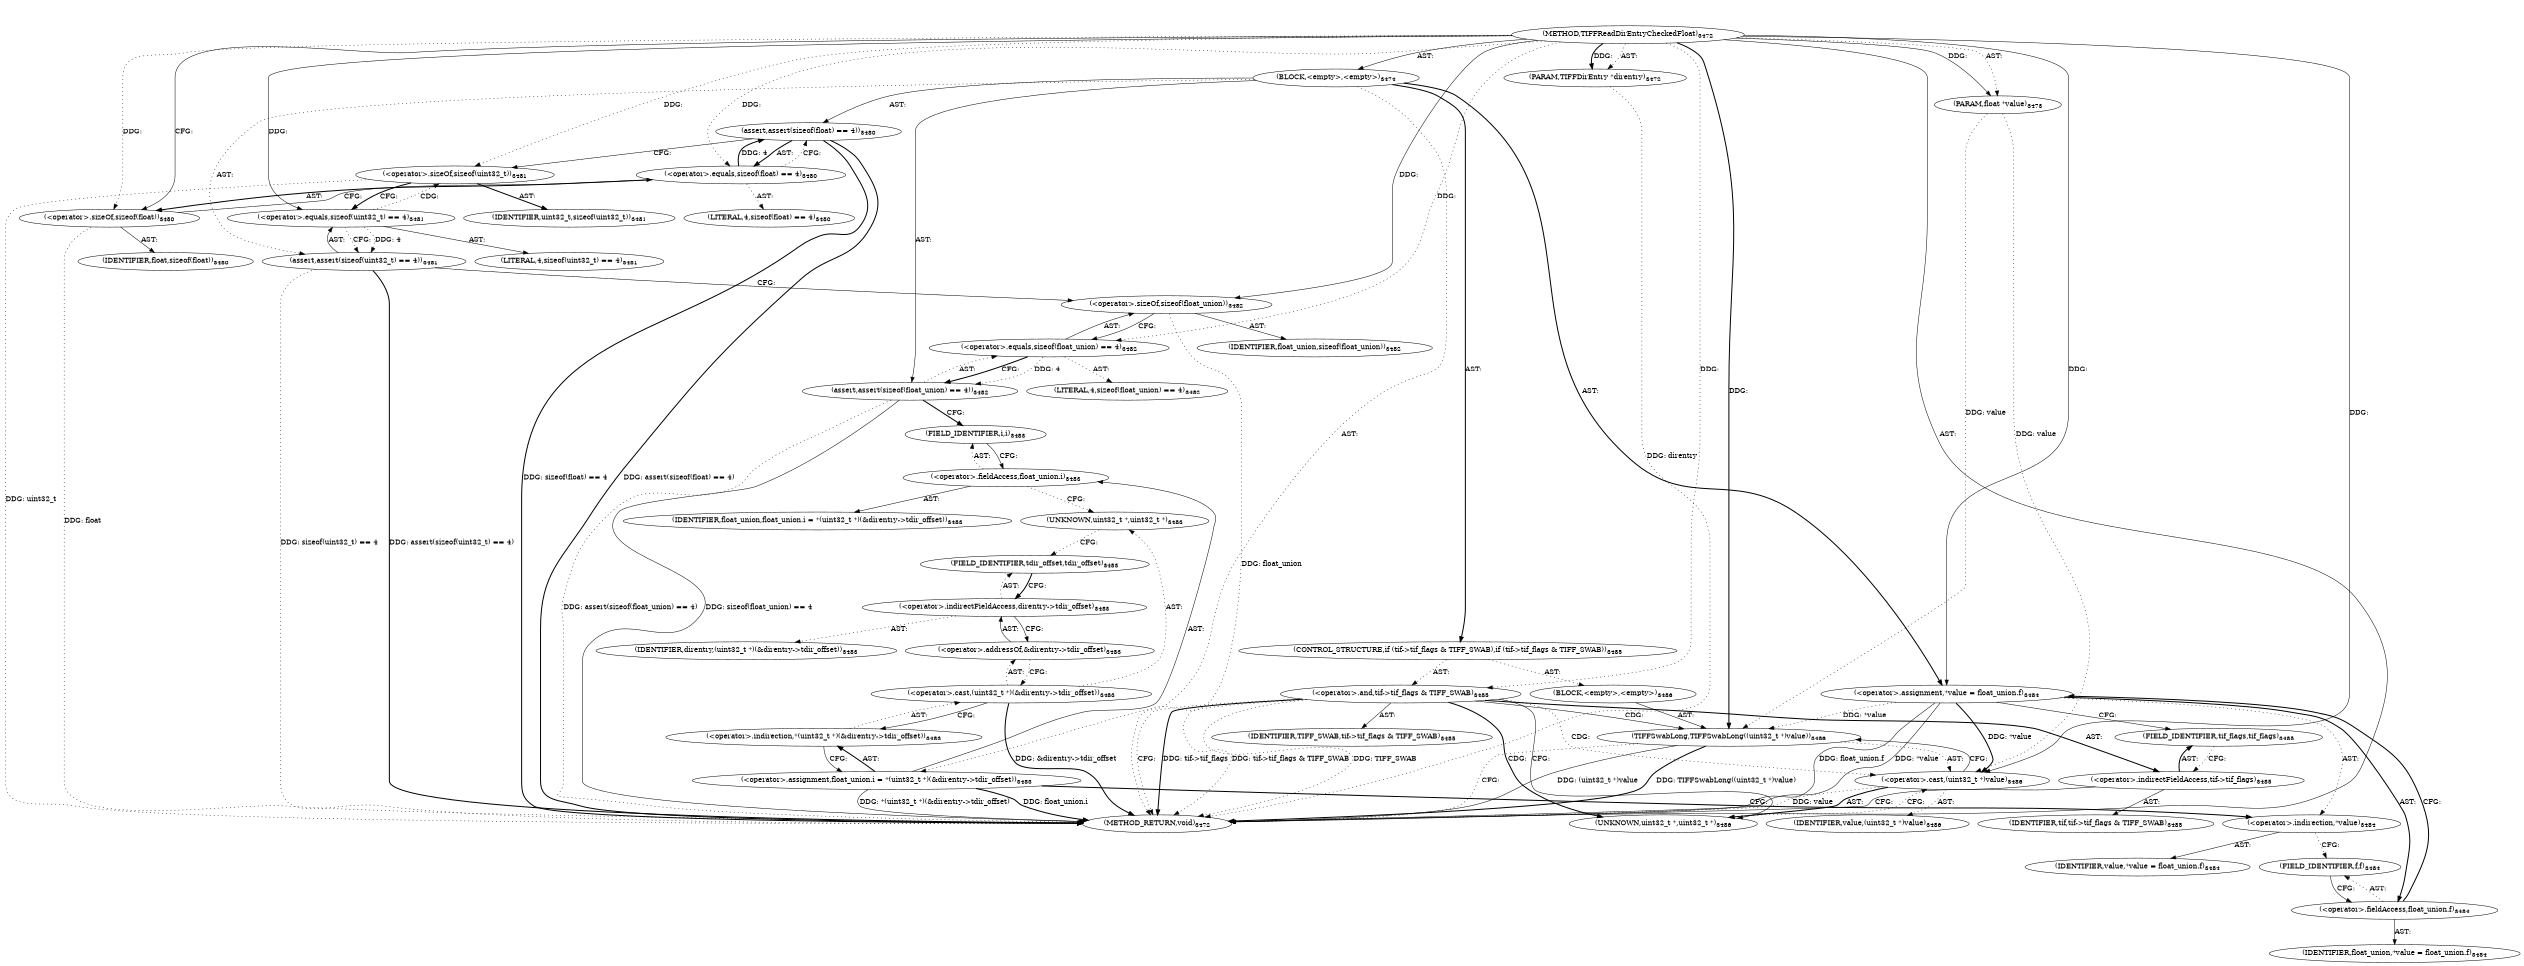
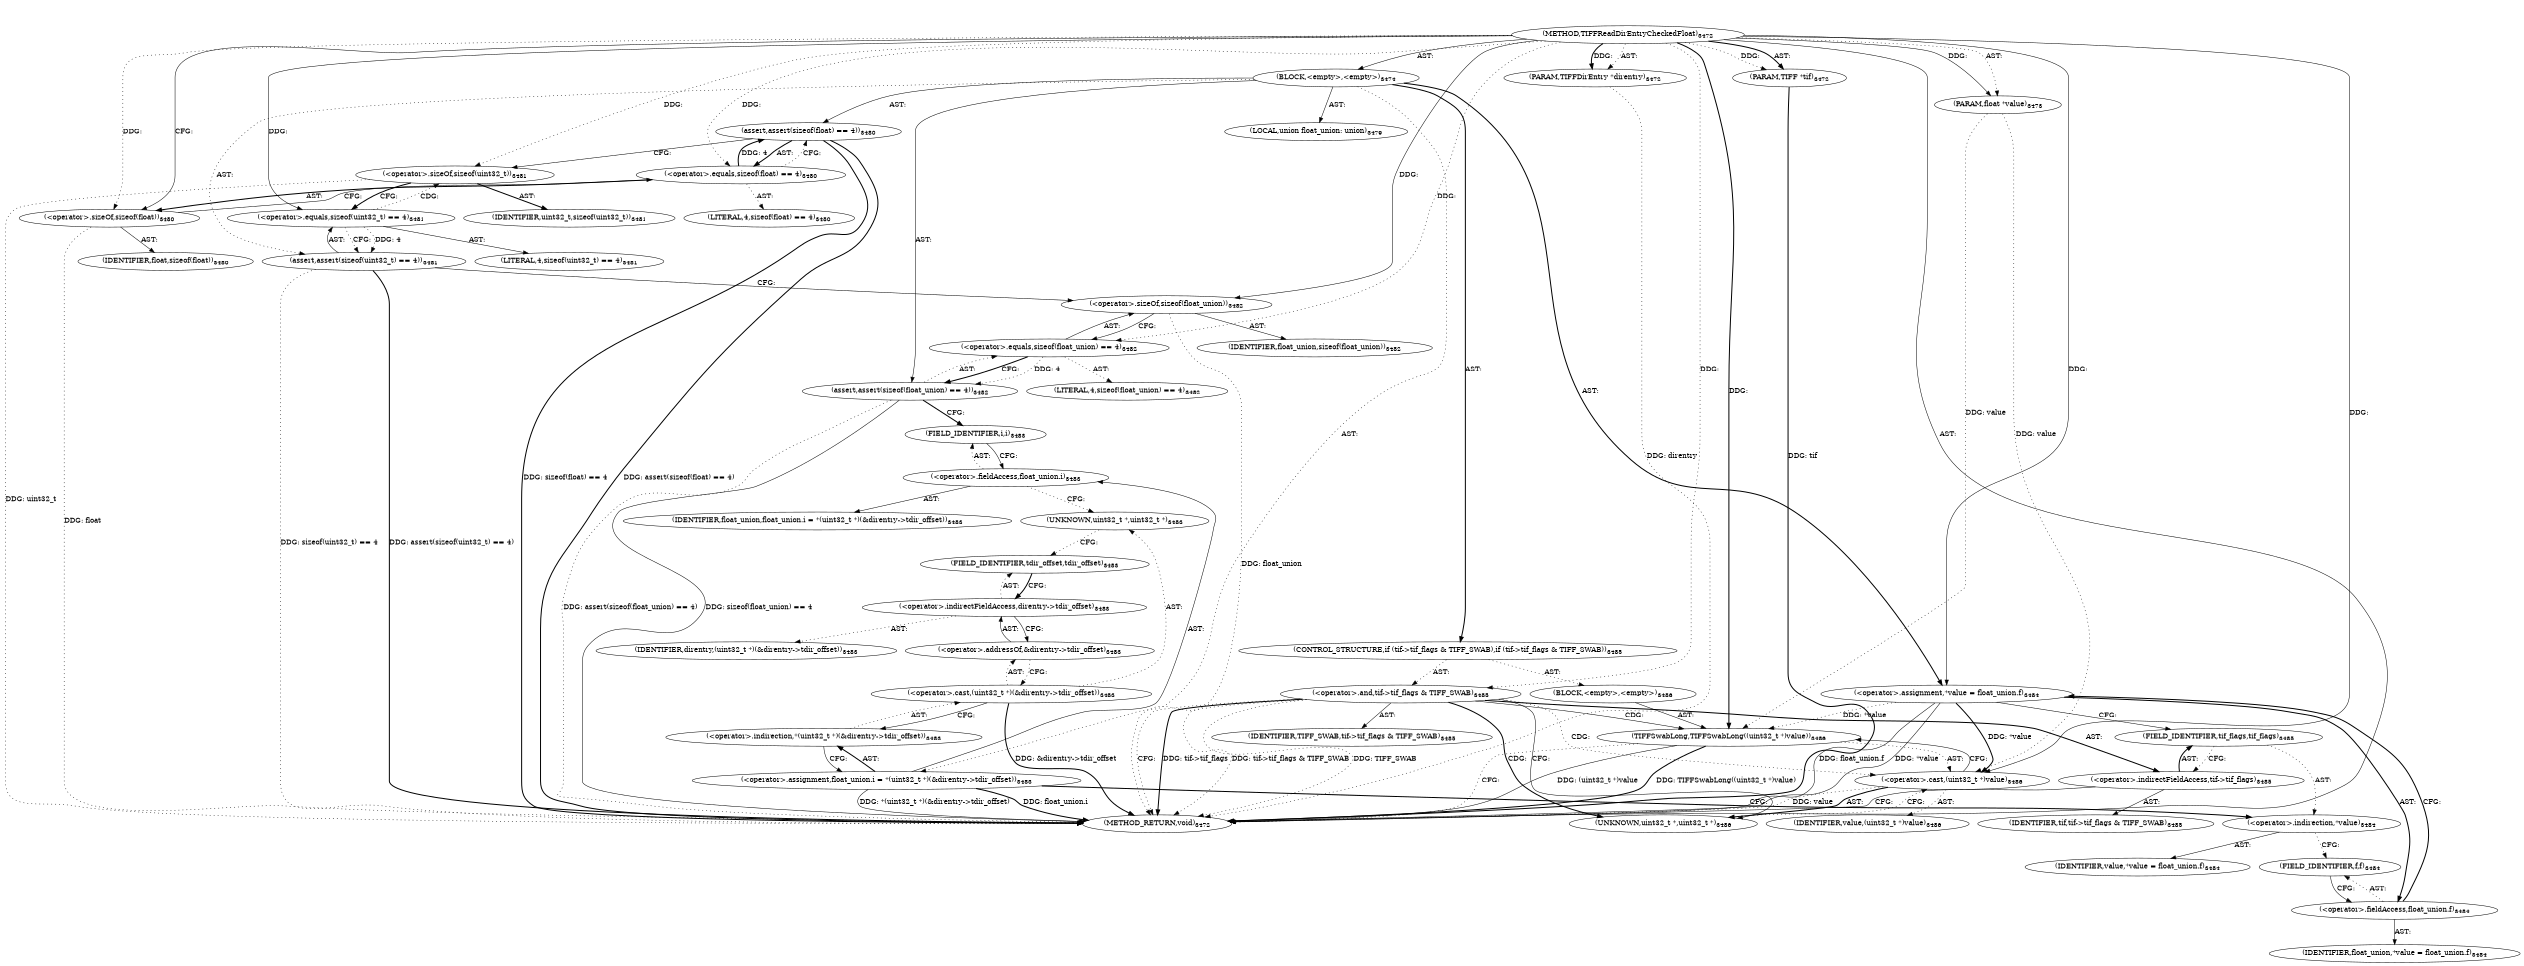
node "(PARAM,TIFF *tif)": added
node "(LOCAL,union float_union: union)": added
edge "(<operator>.assignment,*value = float_union.f)" -> "(<operator>.indirection,*value)": now "(FIELD_IDENTIFIER,tif_flags,tif_flags)" -> "(<operator>.indirection,*value)"
